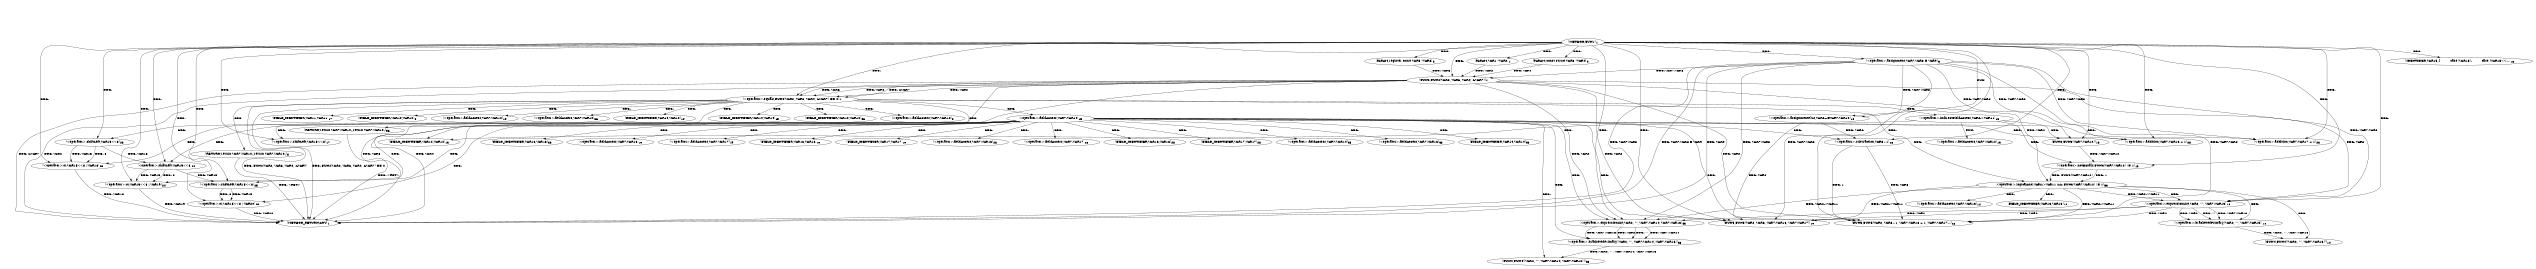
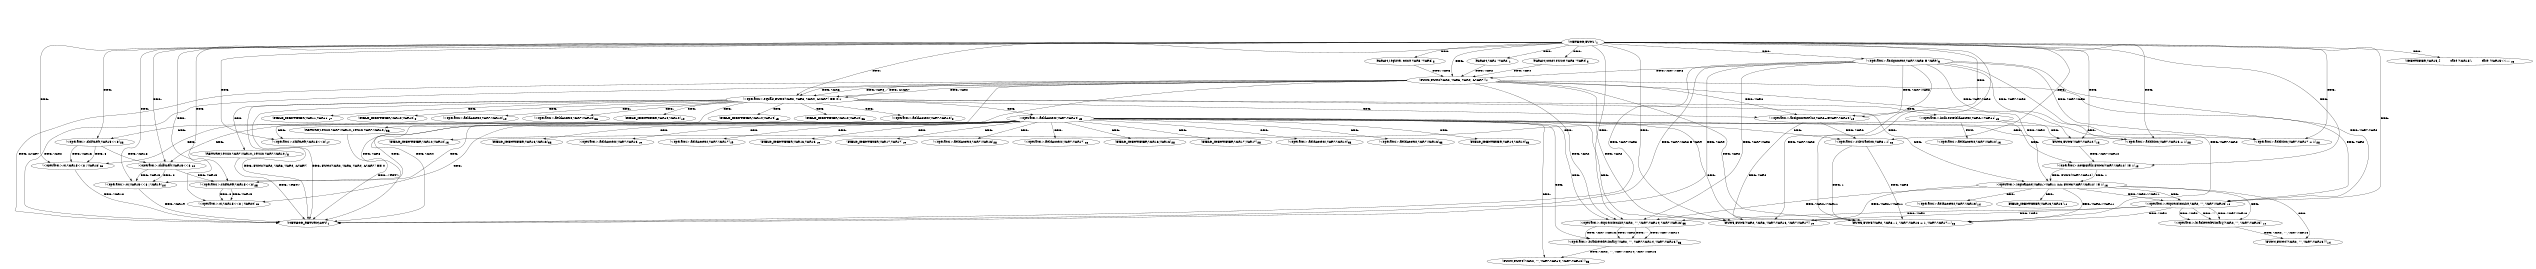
edge "(METHOD,FUN1)" -> "(<operator>.assignmentPlus,VAR6+=VAR7.VAR10)": label "FUN: " -> "DDG: "
edge "(FUN2,FUN2(VAR2, VAR6, VAR4, &VAR7))" -> "(<operator>.assignmentPlus,VAR6+=VAR7.VAR10)": added, label "DDG: VAR6"
edge "(<operator>.equals,FUN2(VAR2, VAR6, VAR4, &VAR7) == 0)" -> "(FIELD_IDENTIFIER,VAR12,VAR12)": now "(<operator>.equals,FUN2(VAR2, VAR6, VAR4, &VAR7) == 0)" -> "(<operator>.assignmentPlus,VAR6+=VAR7.VAR10)"
node "(<operator>.logicalAnd,VAR2->VAR11 && FUN3(VAR7.VAR12) != 1)": text "53" -> "13"
edge "(<operator>.or,VAR15<<8 | VAR20)" -> "(METHOD_RETURN,ANY)": removed, label "DDG: VAR20"
